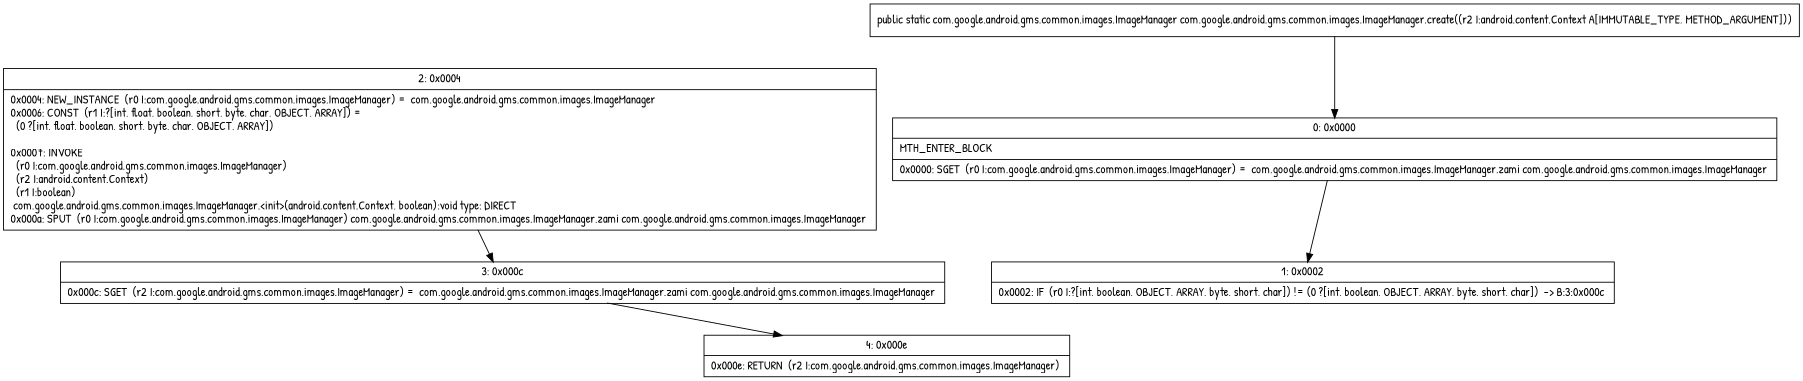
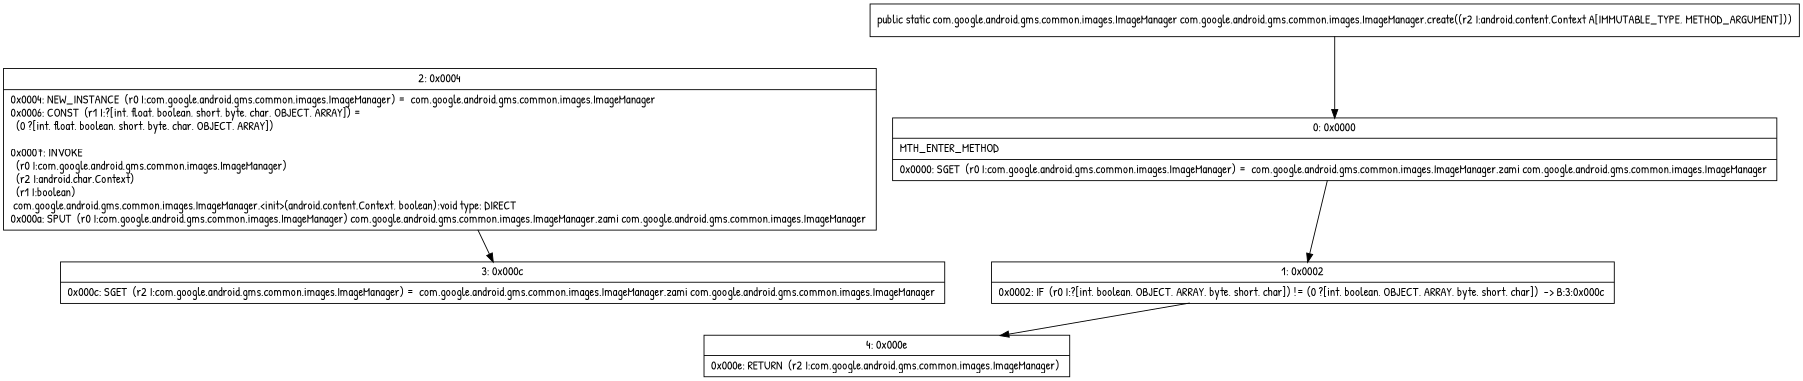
node "0: 0x0000": text "MTH_ENTER_BLOCK" -> "MTH_ENTER_METHOD"
node "2: 0x0004": text "(r2 I:android.content.Context)" -> "(r2 I:android.char.Context)"
edge "3: 0x000c" -> "4: 0x000e": now "1: 0x0002" -> "4: 0x000e"
